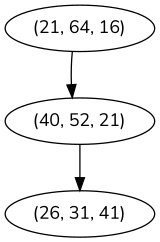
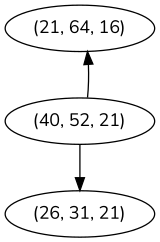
edge "(21, 64, 16)" -> "(40, 52, 21)": reversed
node "(26, 31, 41)": label "(26, 31, 41)" -> "(26, 31, 21)"
